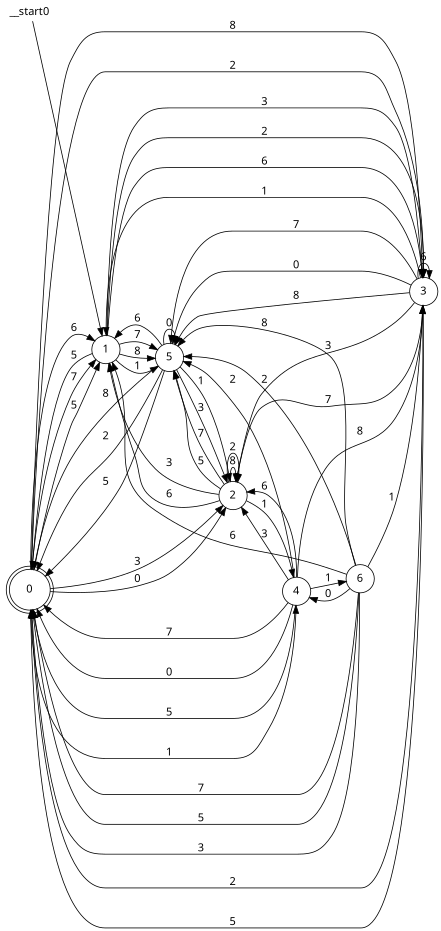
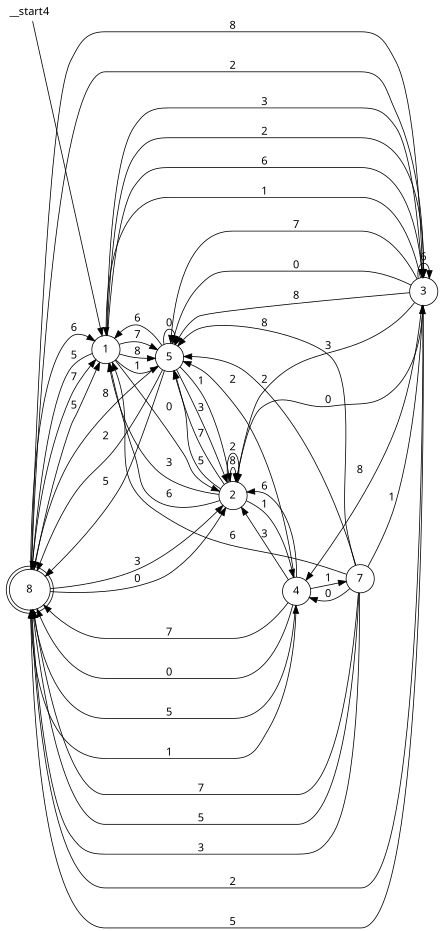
node "__start0": label "__start0" -> "__start4"
edge "2" -> "3": label "7" -> "0"
edge "1" -> "2": added, label "0"
edge "4" -> "3": reversed
node "6": label "6" -> "7"
node "0": label "0" -> "8"
